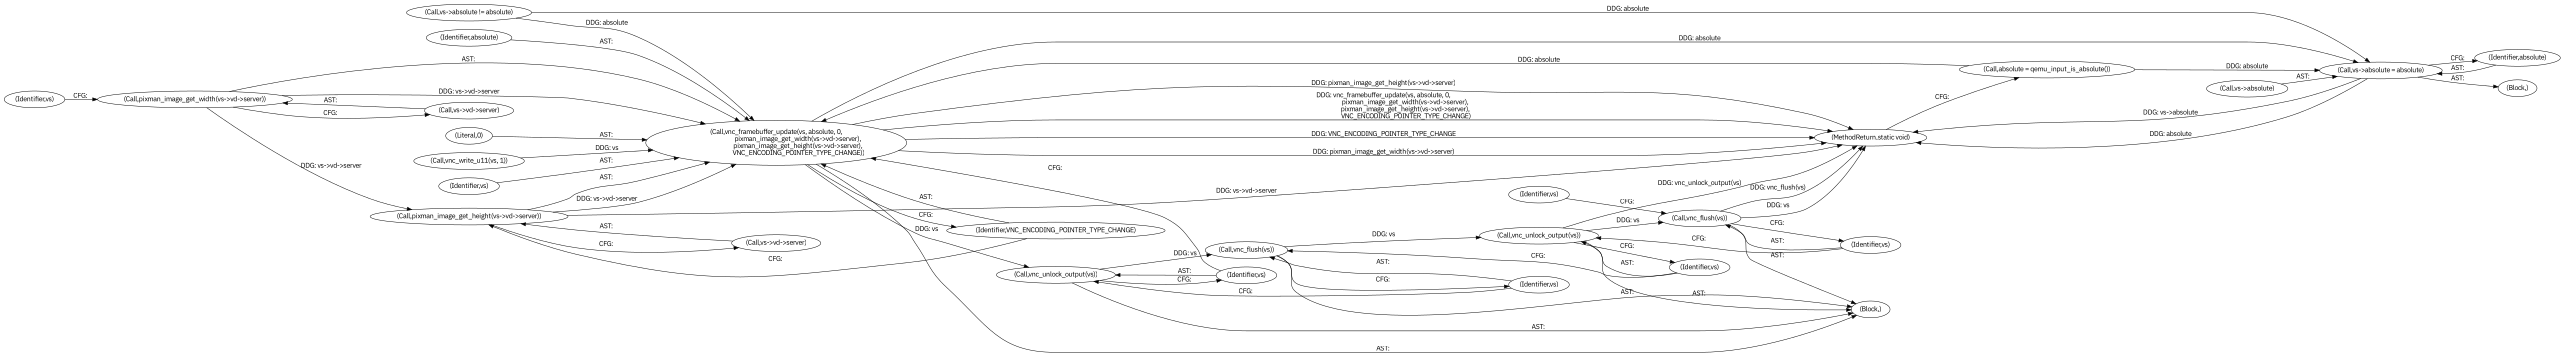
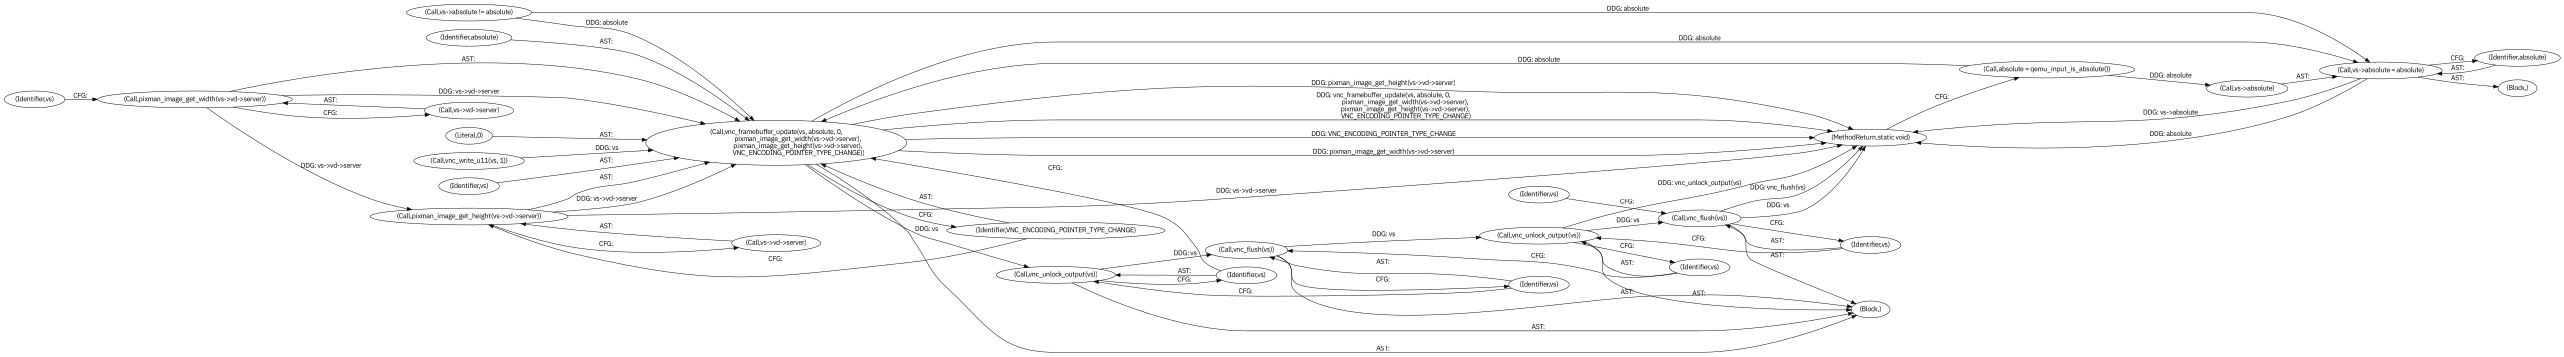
edge "(Call,absolute = qemu_input_is_absolute())" -> "(Call,vs->absolute = absolute)": now "(Call,absolute = qemu_input_is_absolute())" -> "(Call,vs->absolute)"
